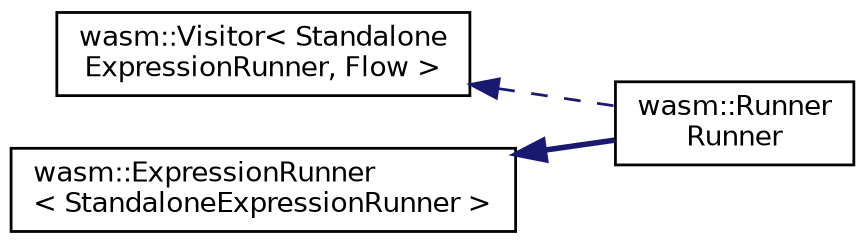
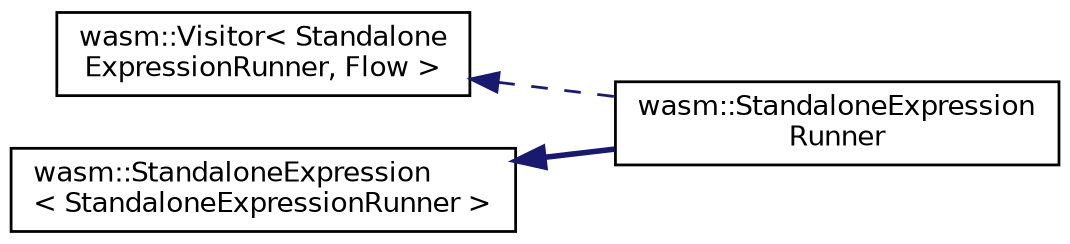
node "wasm::Runner Runner": label "wasm::Runner Runner" -> "wasm::StandaloneExpression Runner"
node "wasm::ExpressionRunner < StandaloneExpressionRunner >": label "wasm::ExpressionRunner < StandaloneExpressionRunner >" -> "wasm::StandaloneExpression < StandaloneExpressionRunner >"
